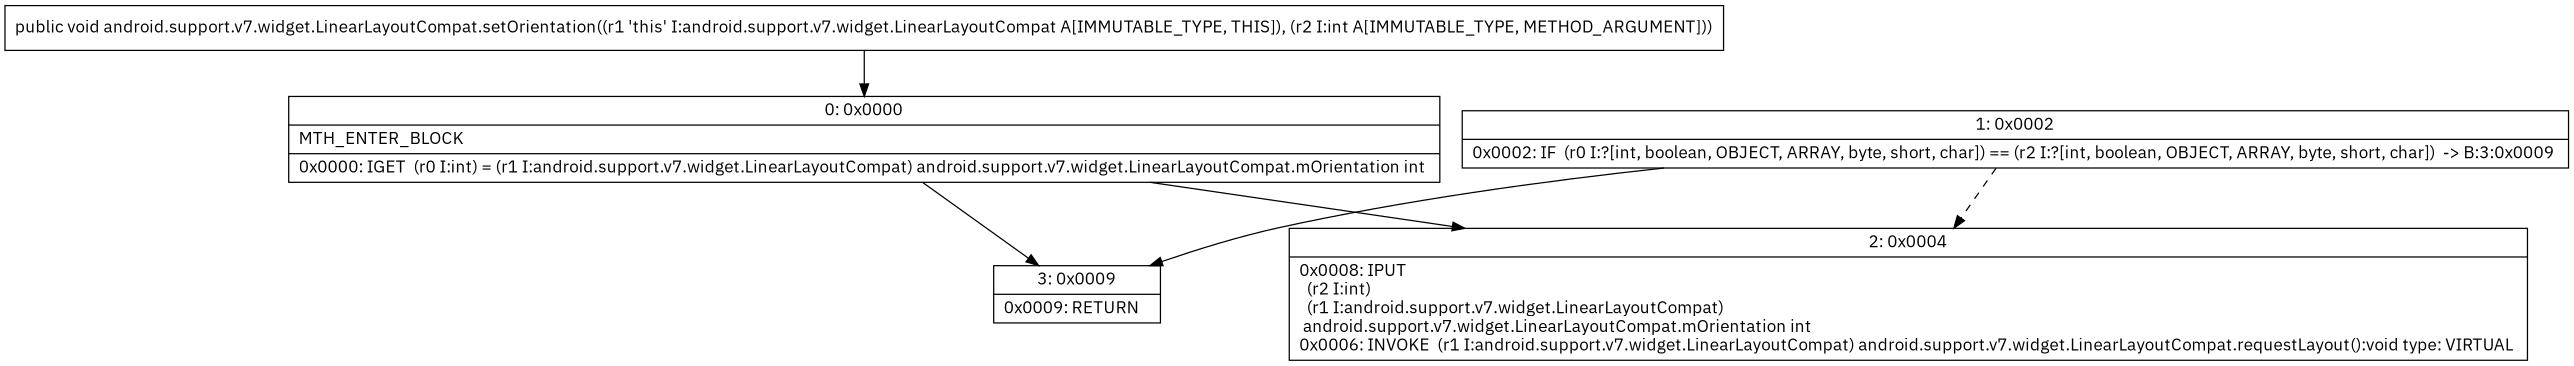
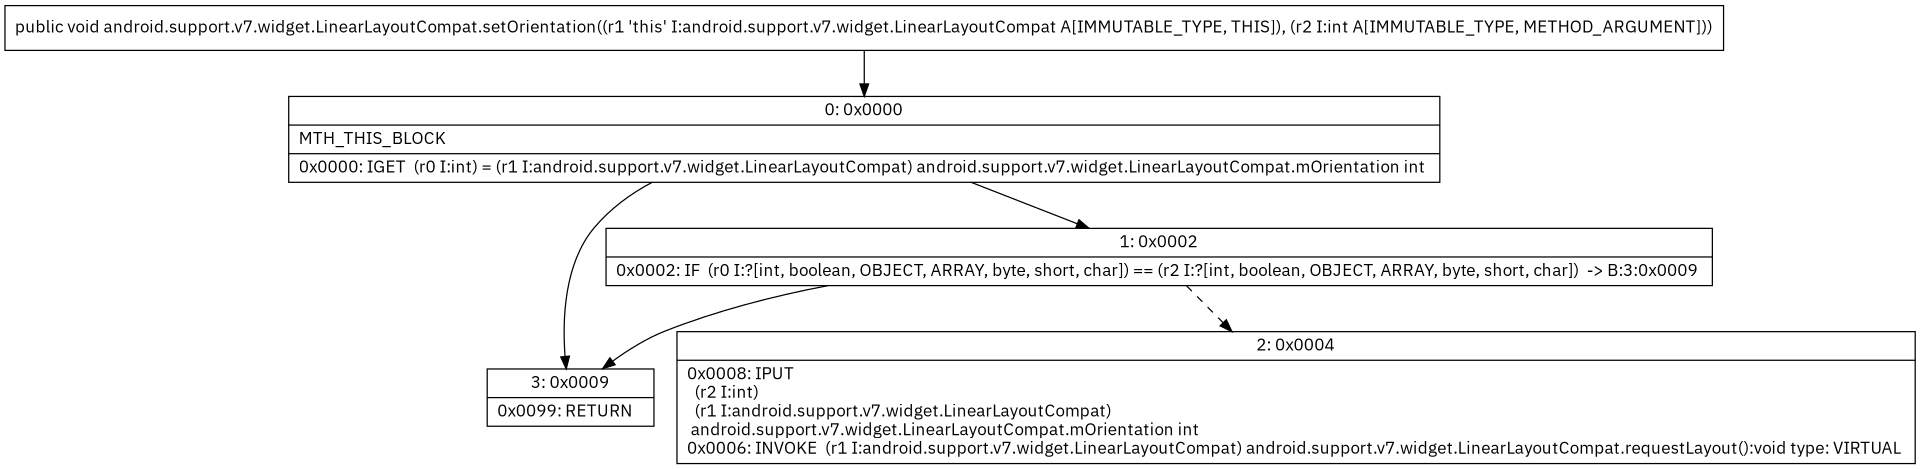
node "0: 0x0000": text "MTH_ENTER_BLOCK" -> "MTH_THIS_BLOCK"
edge "0: 0x0000" -> "2: 0x0004": now "0: 0x0000" -> "1: 0x0002"
node "3: 0x0009": text "0x0009: RETURN" -> "0x0099: RETURN"
